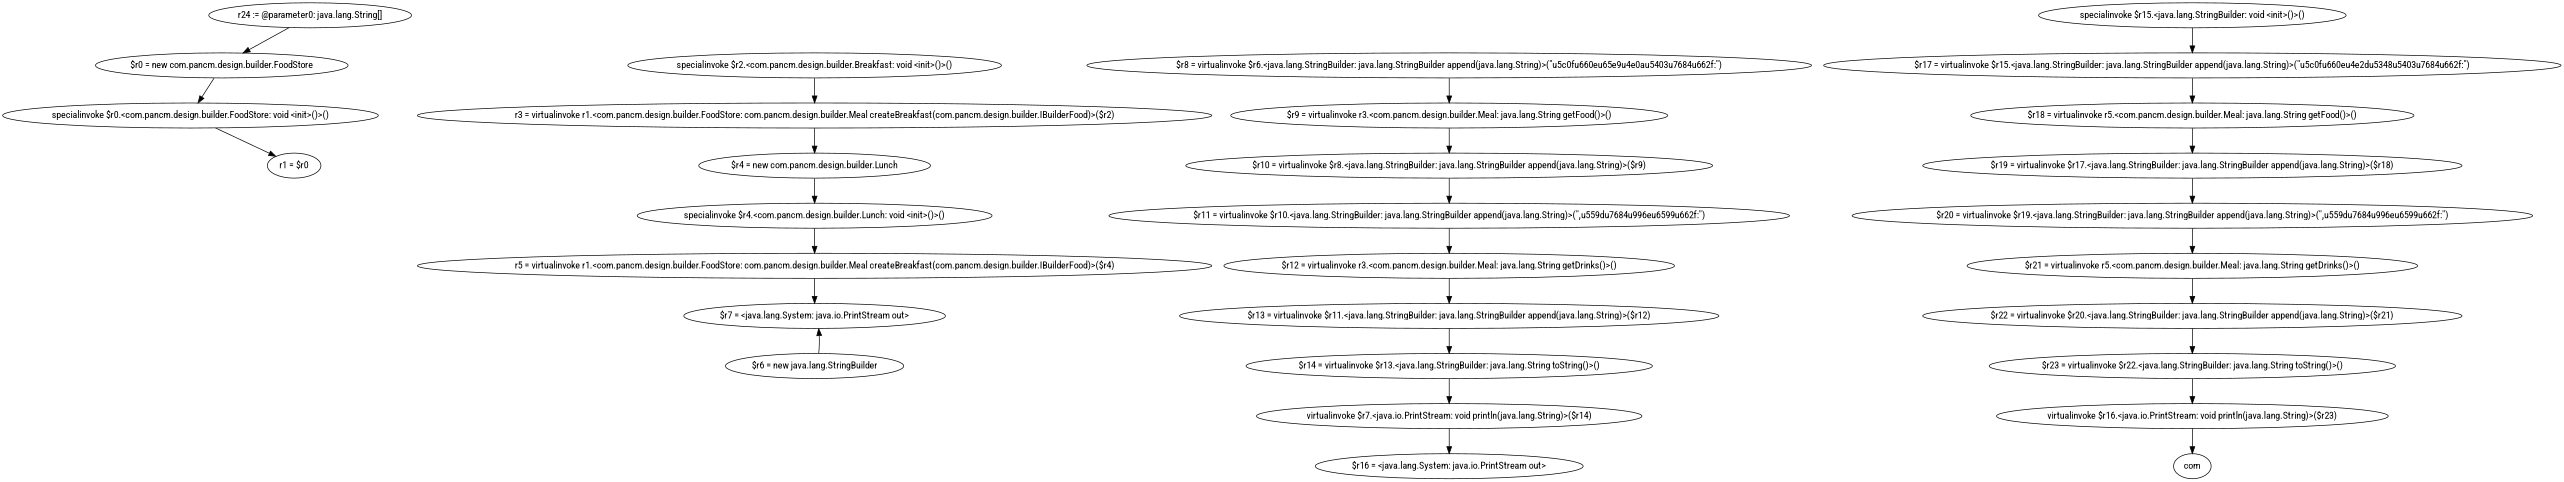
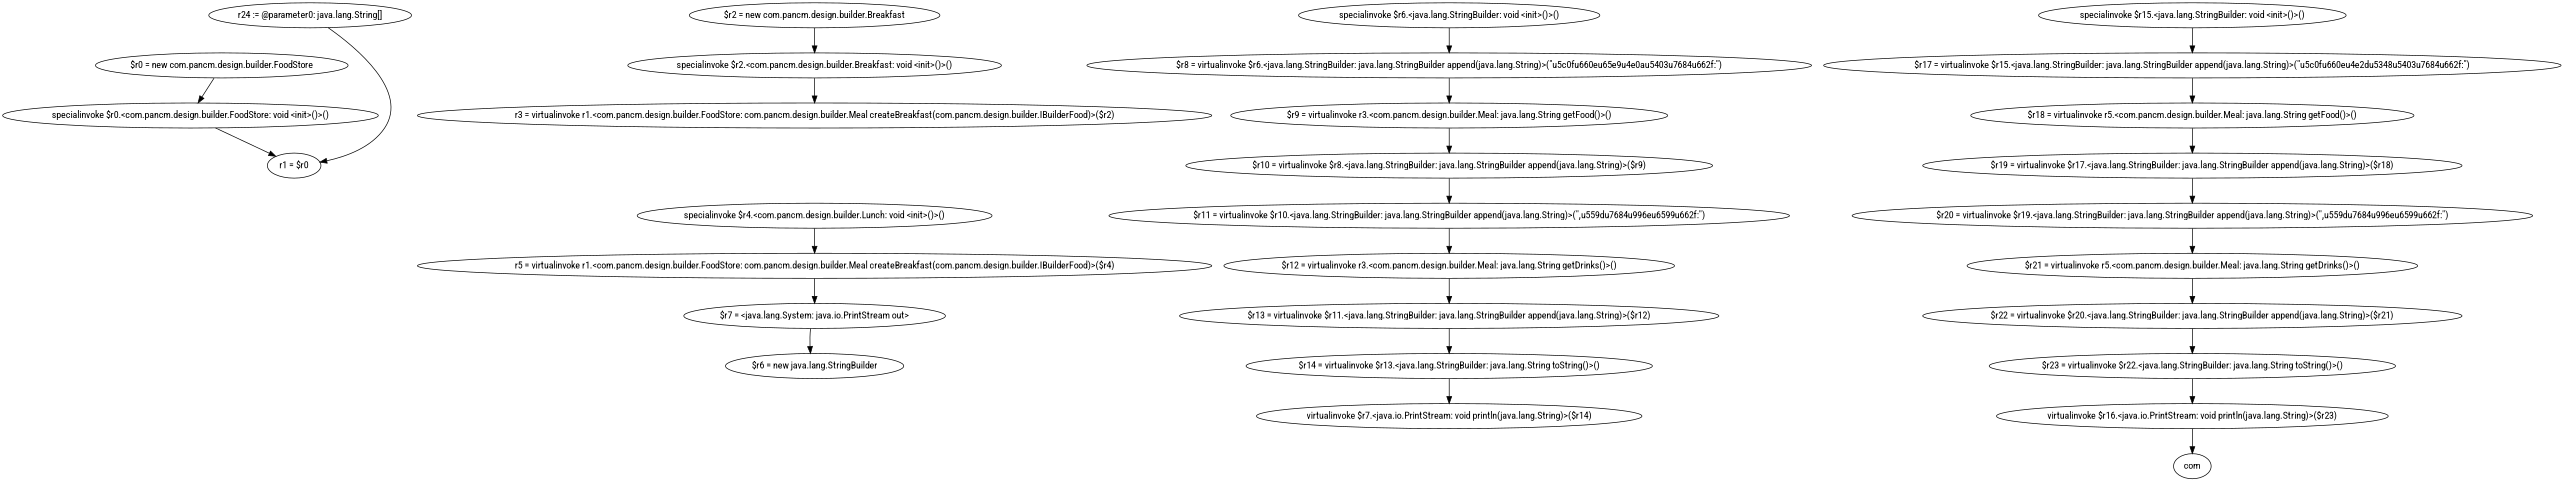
node "$r2 = new com.pancm.design.builder.Breakfast": added
node "specialinvoke $r6.<java.lang.StringBuilder: void <init>()>()": added
edge "r24 := @parameter0: java.lang.String[]" -> "$r0 = new com.pancm.design.builder.FoodStore": now "r24 := @parameter0: java.lang.String[]" -> "r1 = $r0"
node "$r4 = new com.pancm.design.builder.Lunch": removed
edge "$r6 = new java.lang.StringBuilder" -> "$r7 = <java.lang.System: java.io.PrintStream out>": reversed
node "$r16 = <java.lang.System: java.io.PrintStream out>": removed
